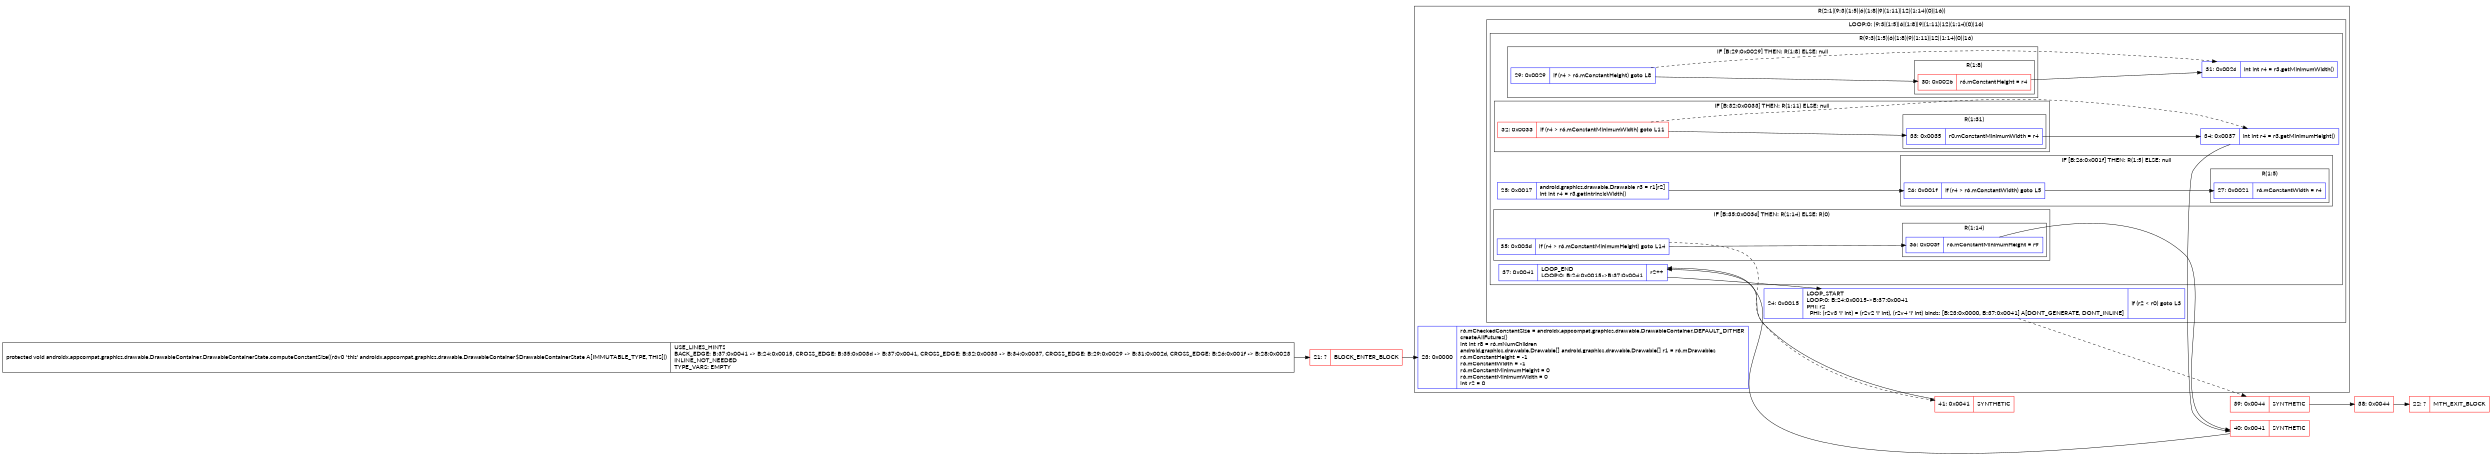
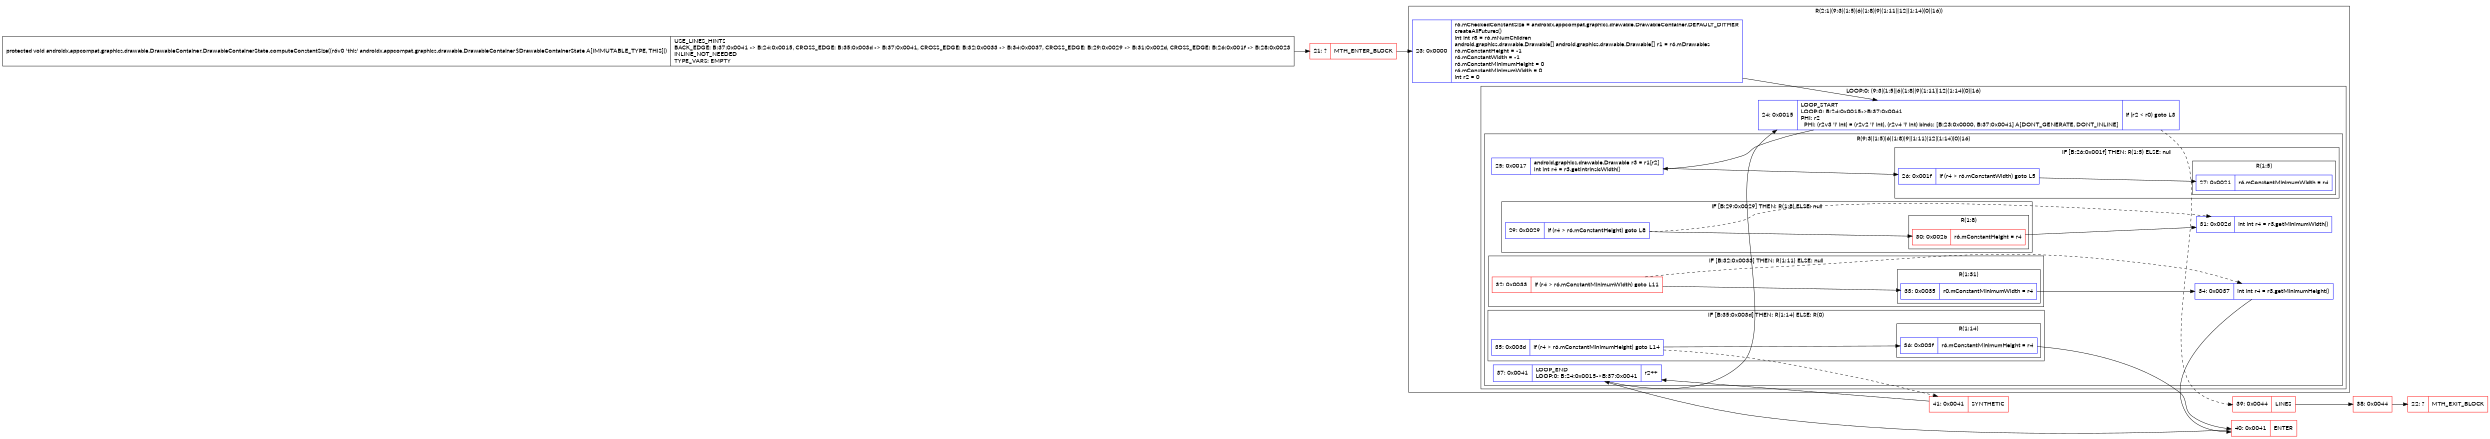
edge "23: 0x0000" -> "24: 0x0015": added
edge "24: 0x0015" -> "25: 0x0017": added
node "27: 0x0021": text "r6.mConstantWidth = r4" -> "r6.mConstantMinimumWidth = r4"
node "36: 0x003f": text "r6.mConstantMinimumHeight = r9" -> "r6.mConstantMinimumHeight = r4"
node "21: ?": text "BLOCK_ENTER_BLOCK" -> "MTH_ENTER_BLOCK"
node "39: 0x0044": text "SYNTHETIC" -> "LINES"
node "40: 0x0041": text "SYNTHETIC" -> "ENTER"
